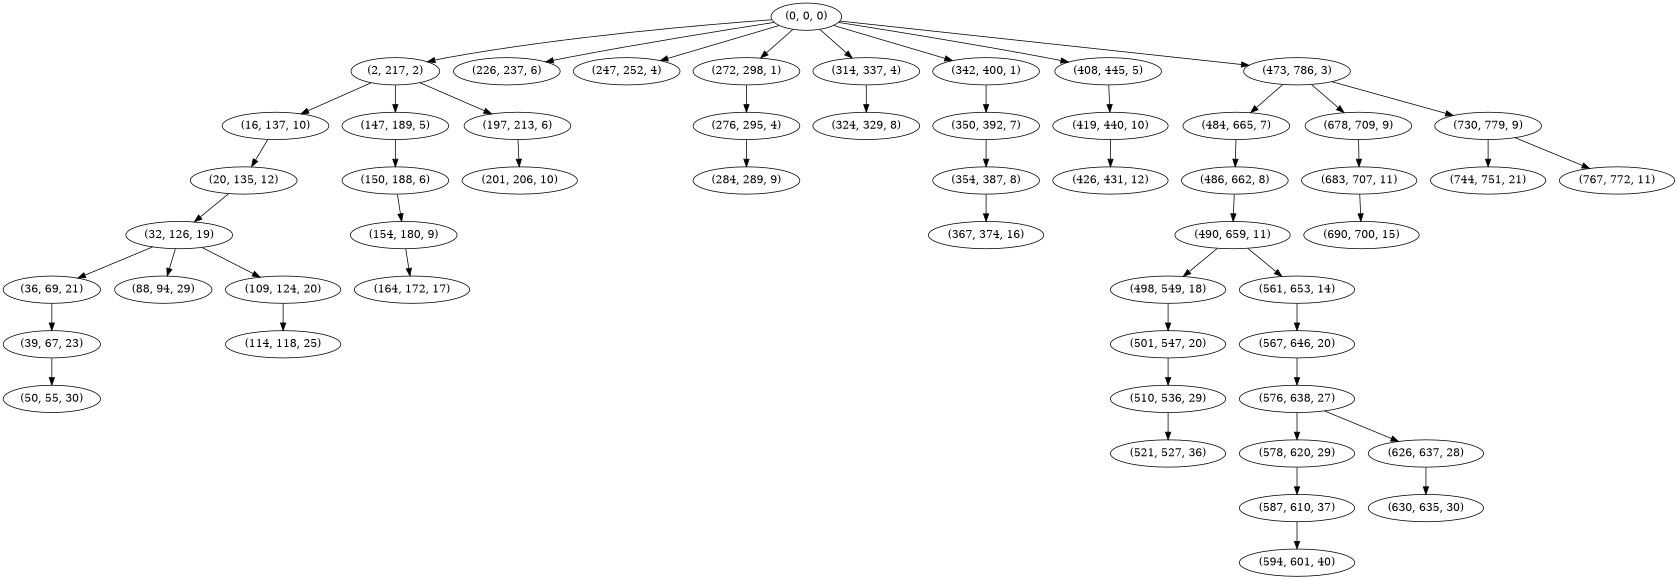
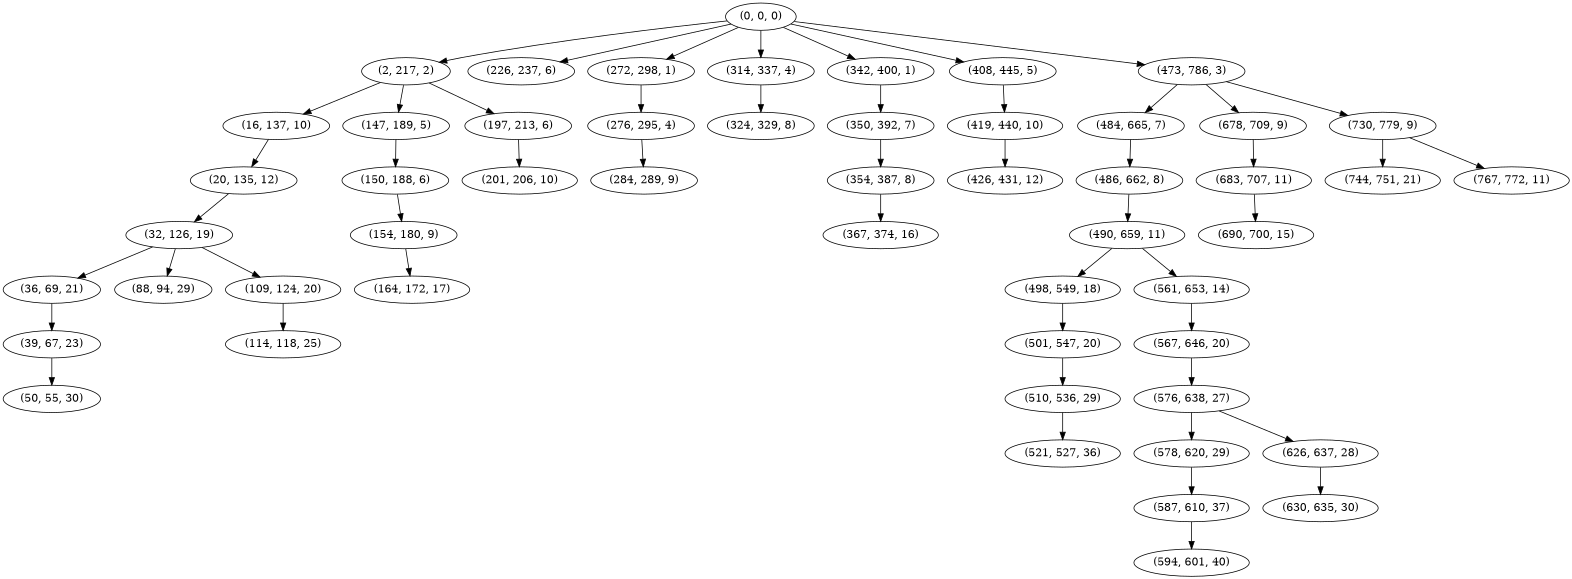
node "(247, 252, 4)": removed
